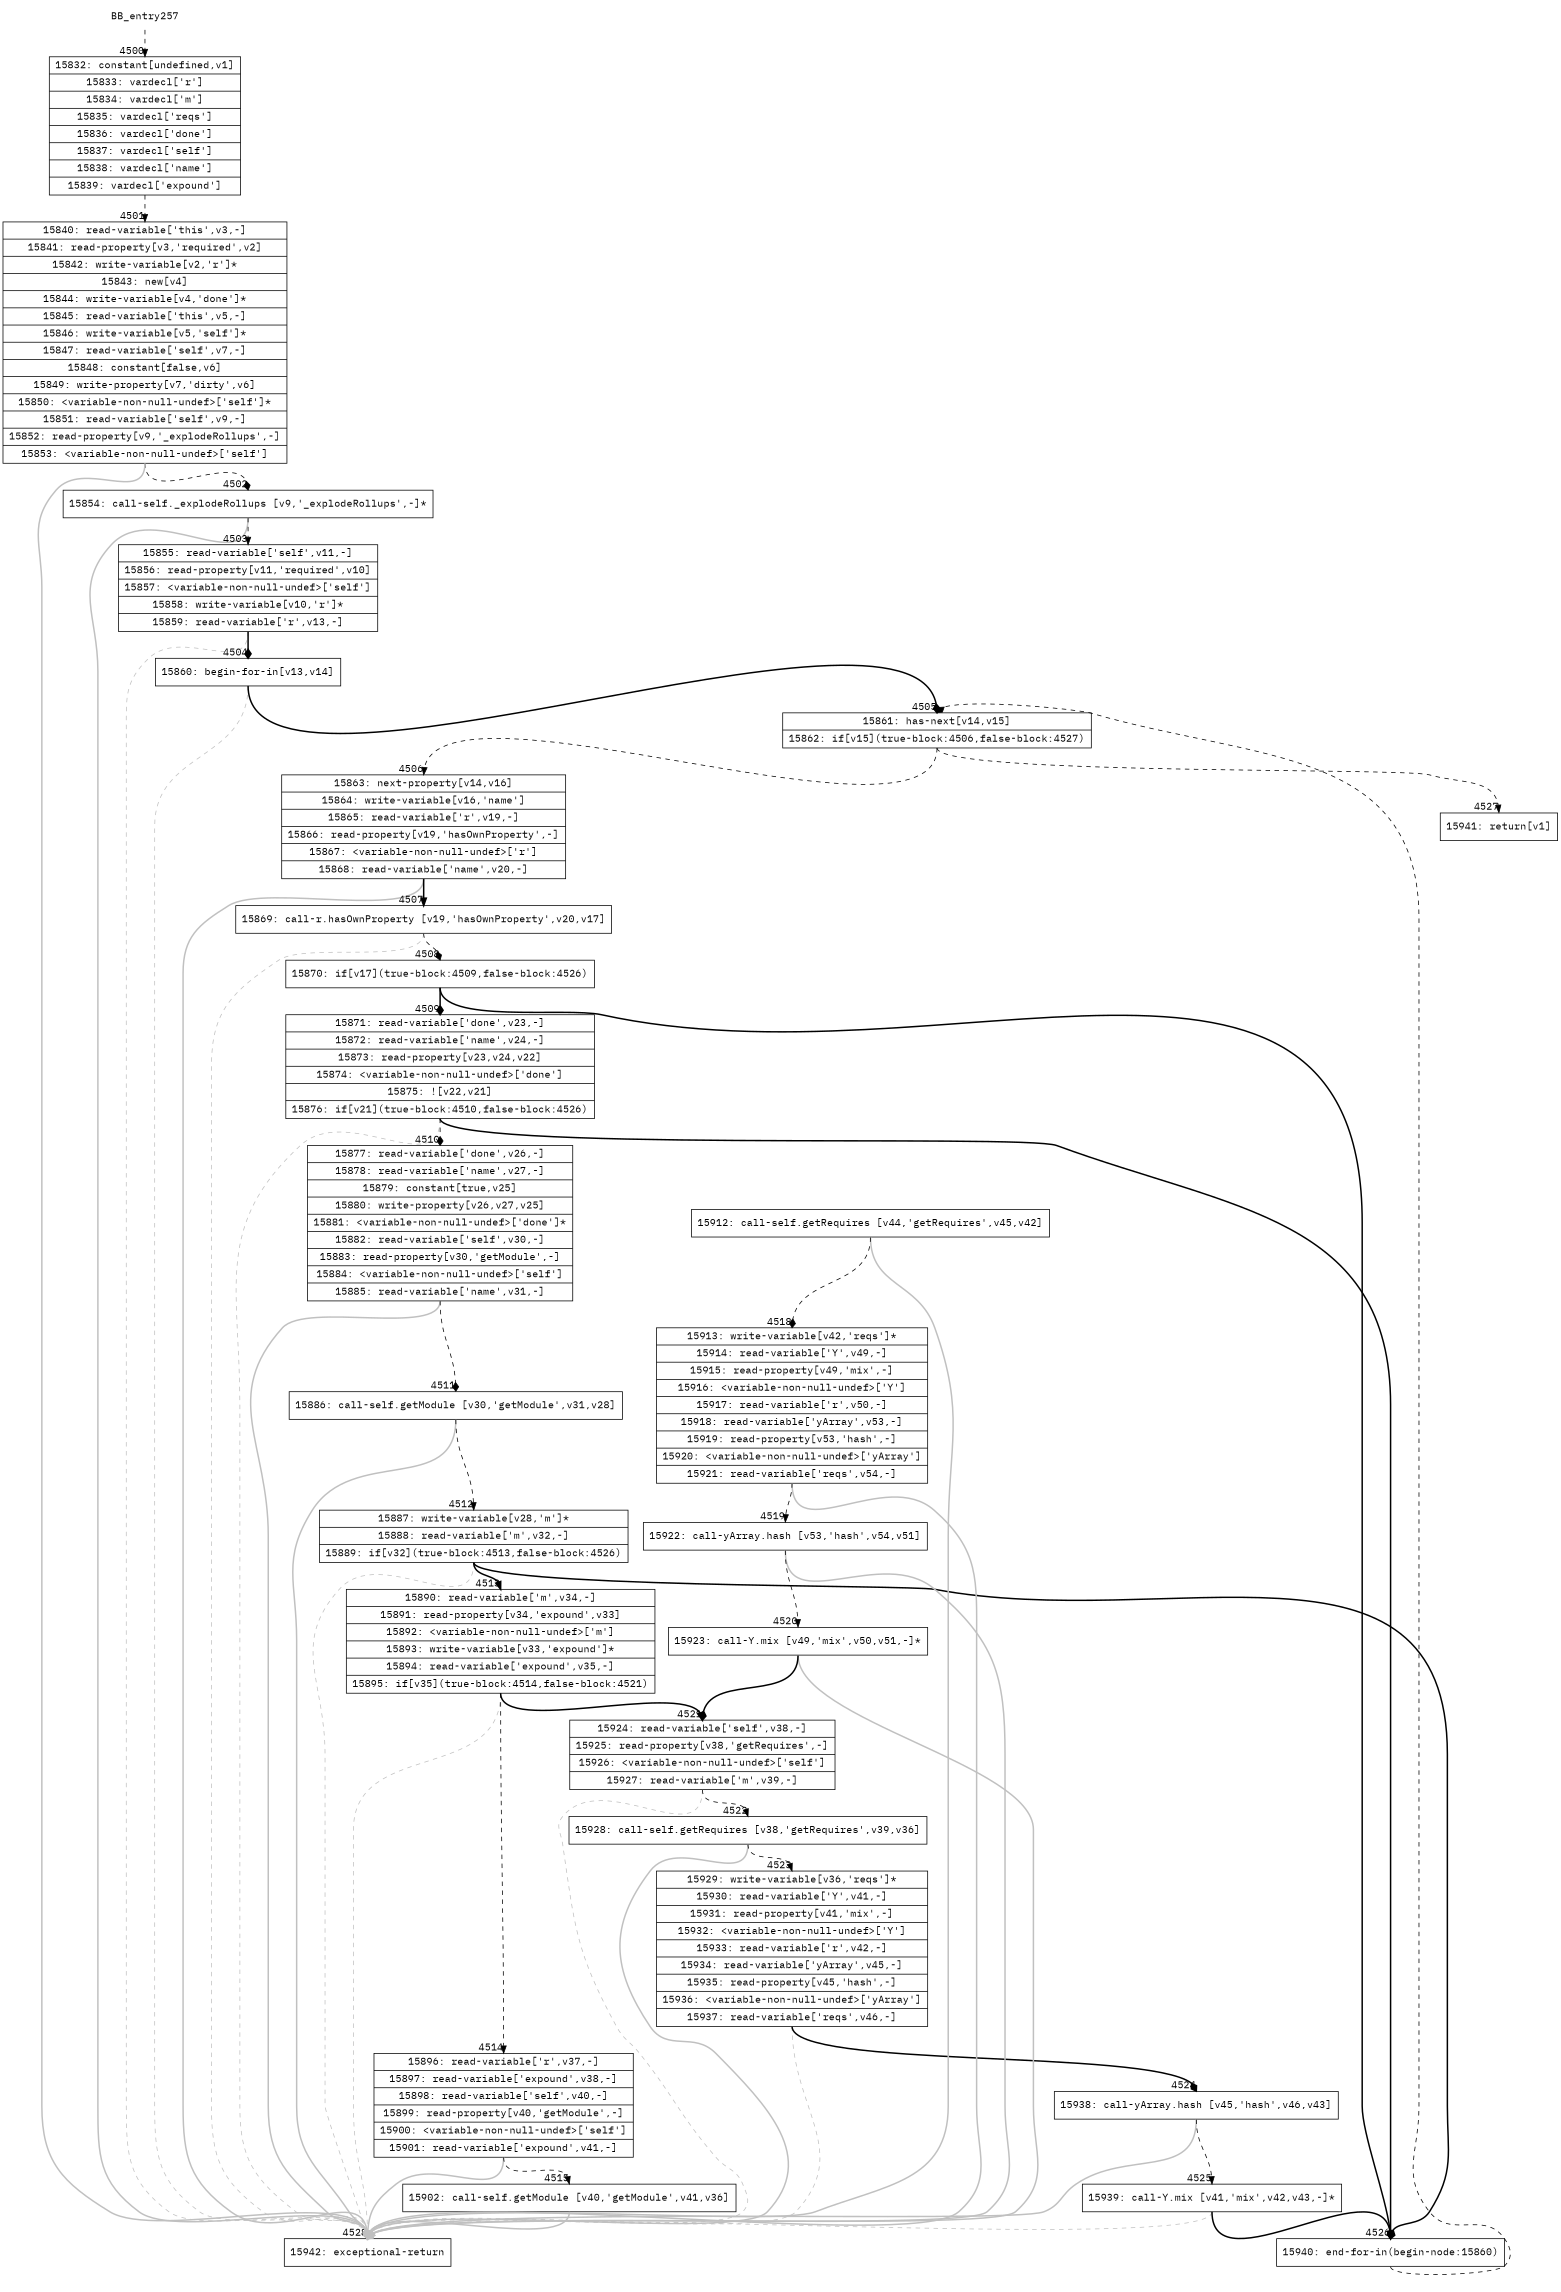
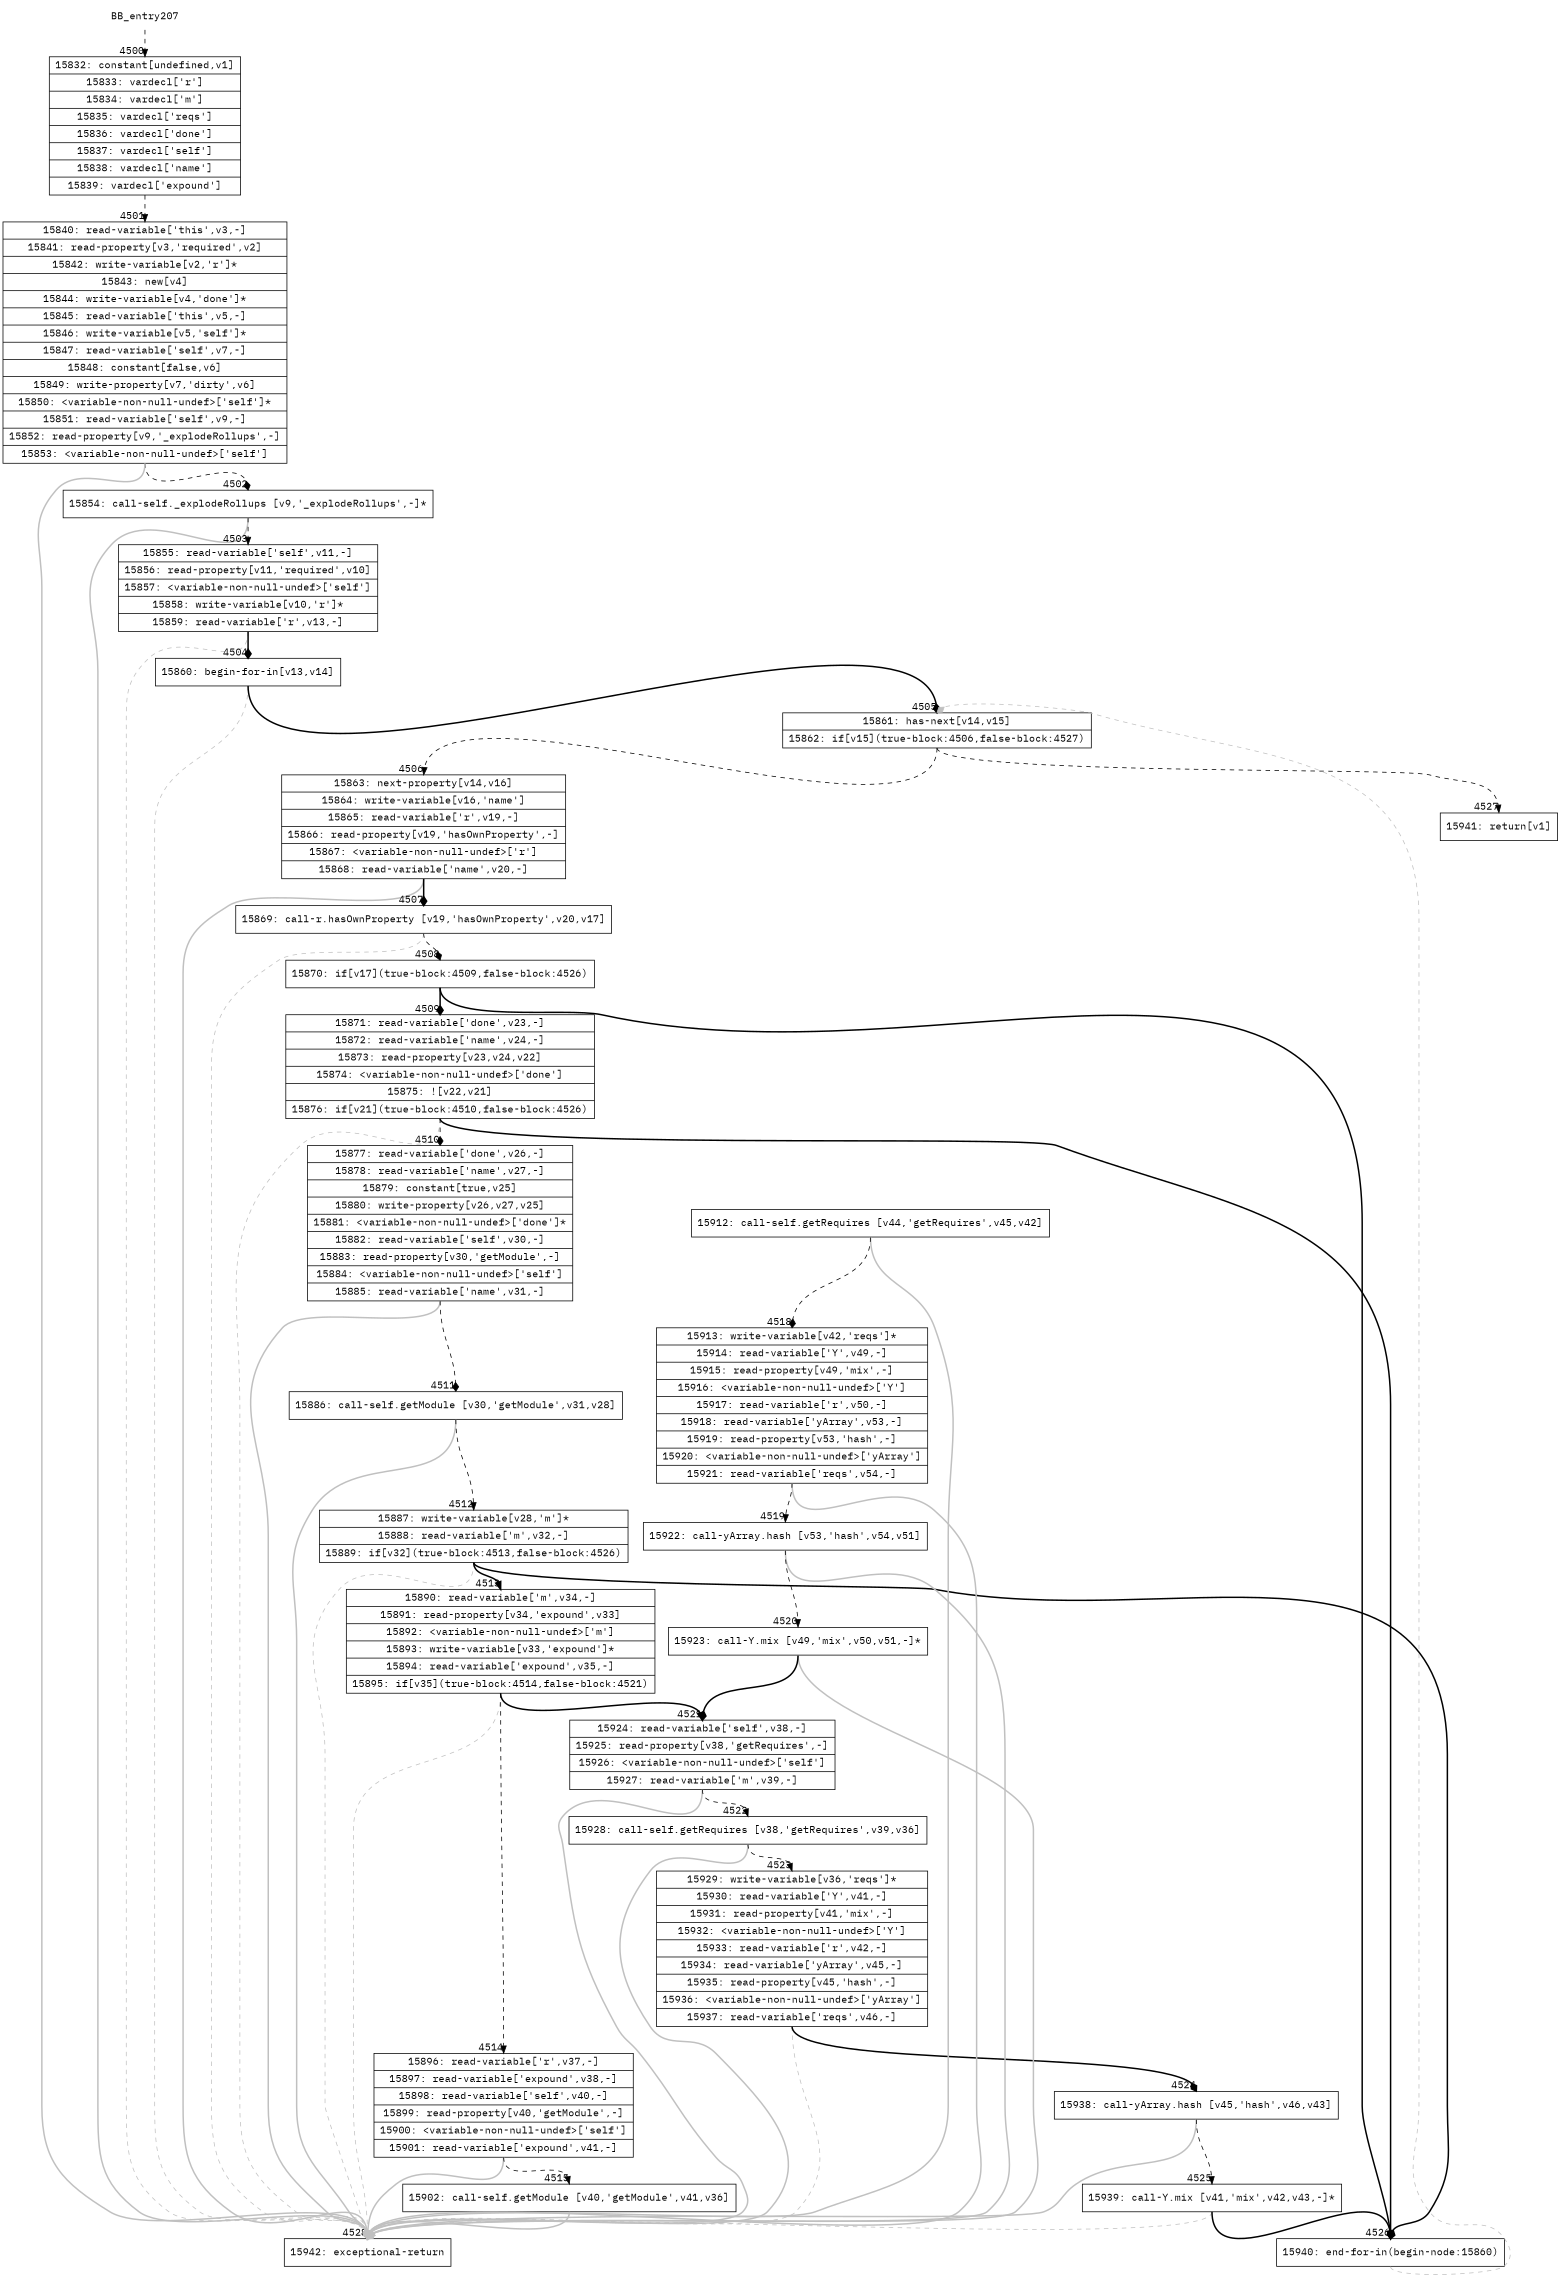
node "BB_entry257": label "BB_entry257" -> "BB_entry207"
edge "15863: next-property[v14,v16]" -> "15869: call-r.hasOwnProperty [v19,'hasOwnProperty',v20,v17]": arrowhead normal -> diamond
edge "15940: end-for-in(begin-node:15860)" -> "15861: has-next[v14,v15]": color black -> gray
edge "15924: read-variable['self',v38,-]" -> "15942: exceptional-return": style dashed -> bold
